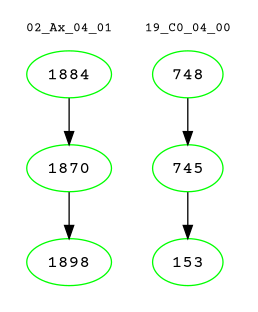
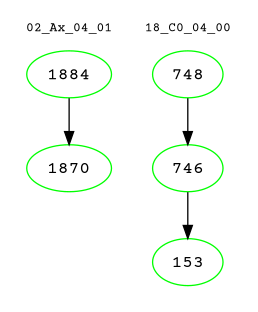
cluster "19_C0_04_00": label "19_C0_04_00" -> "18_C0_04_00"
node "745": label "745" -> "746"
node "1898": removed
